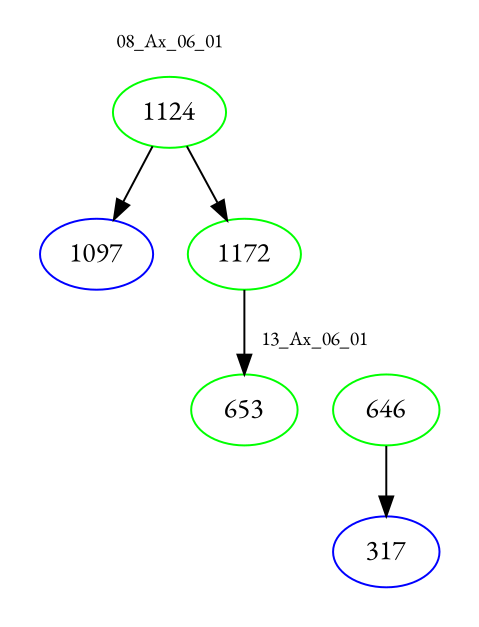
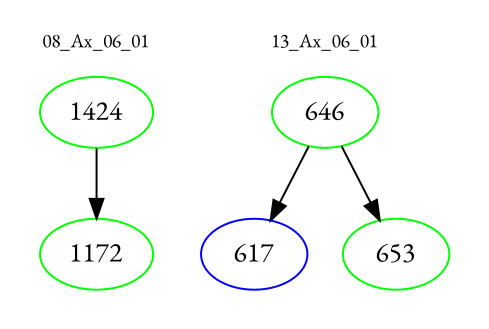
node "1124": label "1124" -> "1424"
node "1097": removed
edge "1172" -> "653": now "646" -> "653"
node "317": label "317" -> "617"
